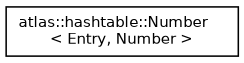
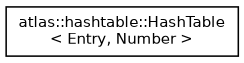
node "atlas::hashtable::Number < Entry, Number >": label "atlas::hashtable::Number < Entry, Number >" -> "atlas::hashtable::HashTable < Entry, Number >"
